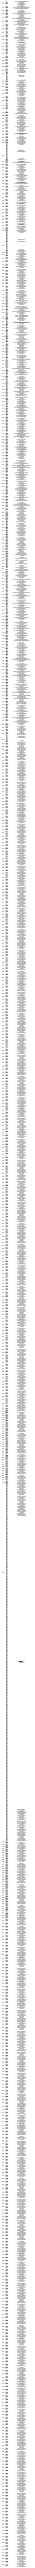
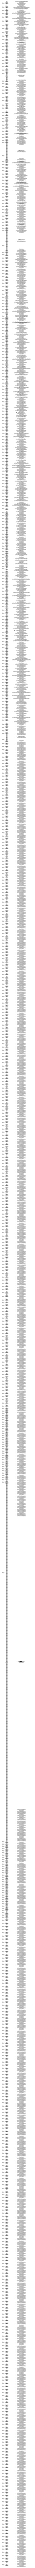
node "http://artwork.org/7653/dimensions": added
